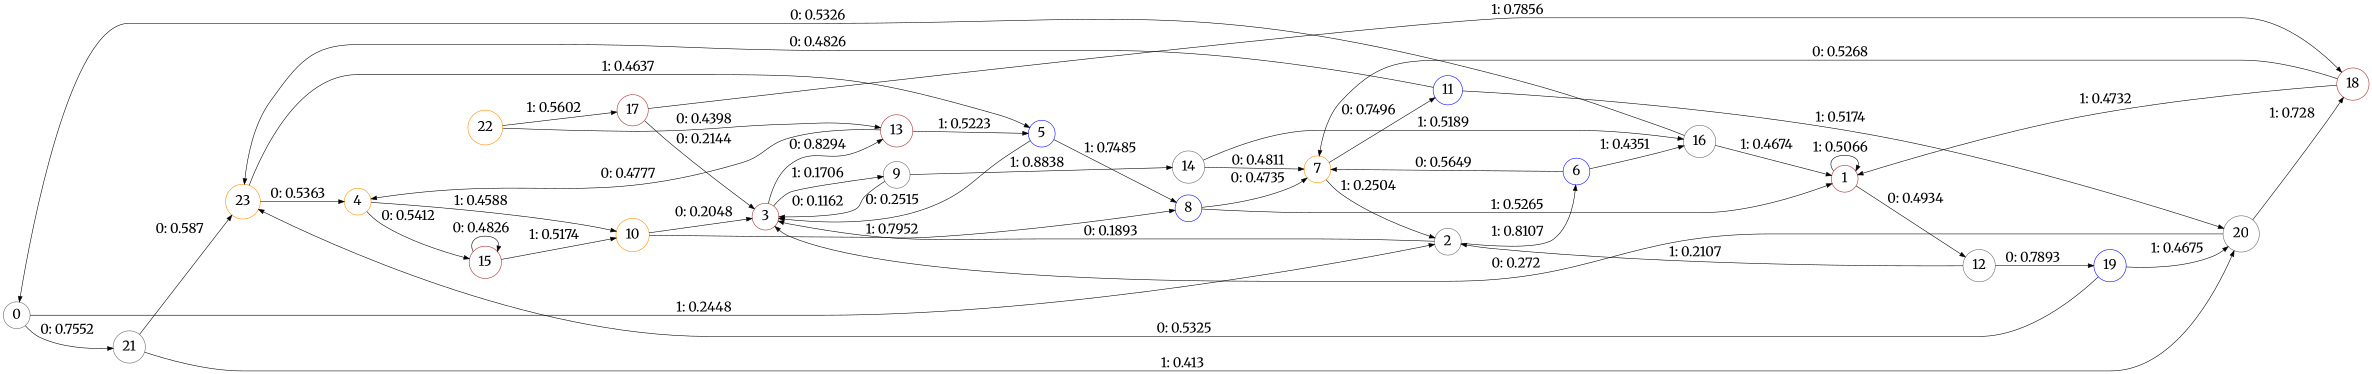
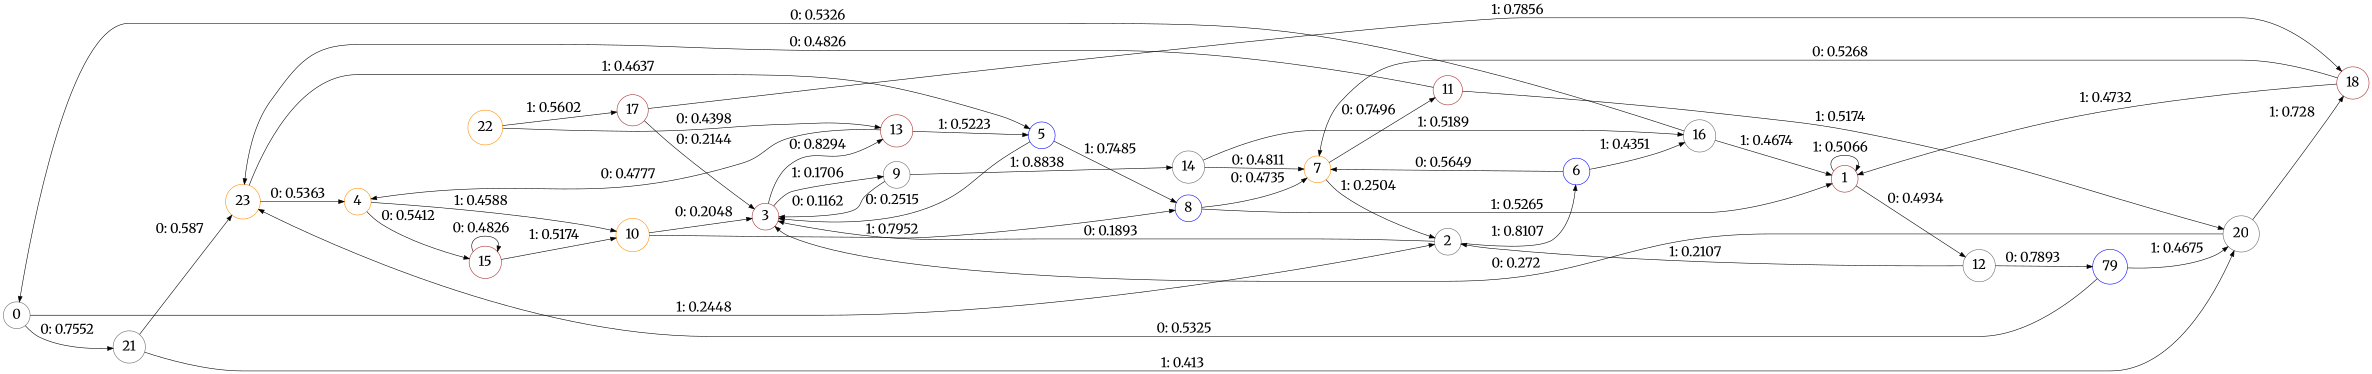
node "11": color blue -> brown
node "19": label "19" -> "79"
